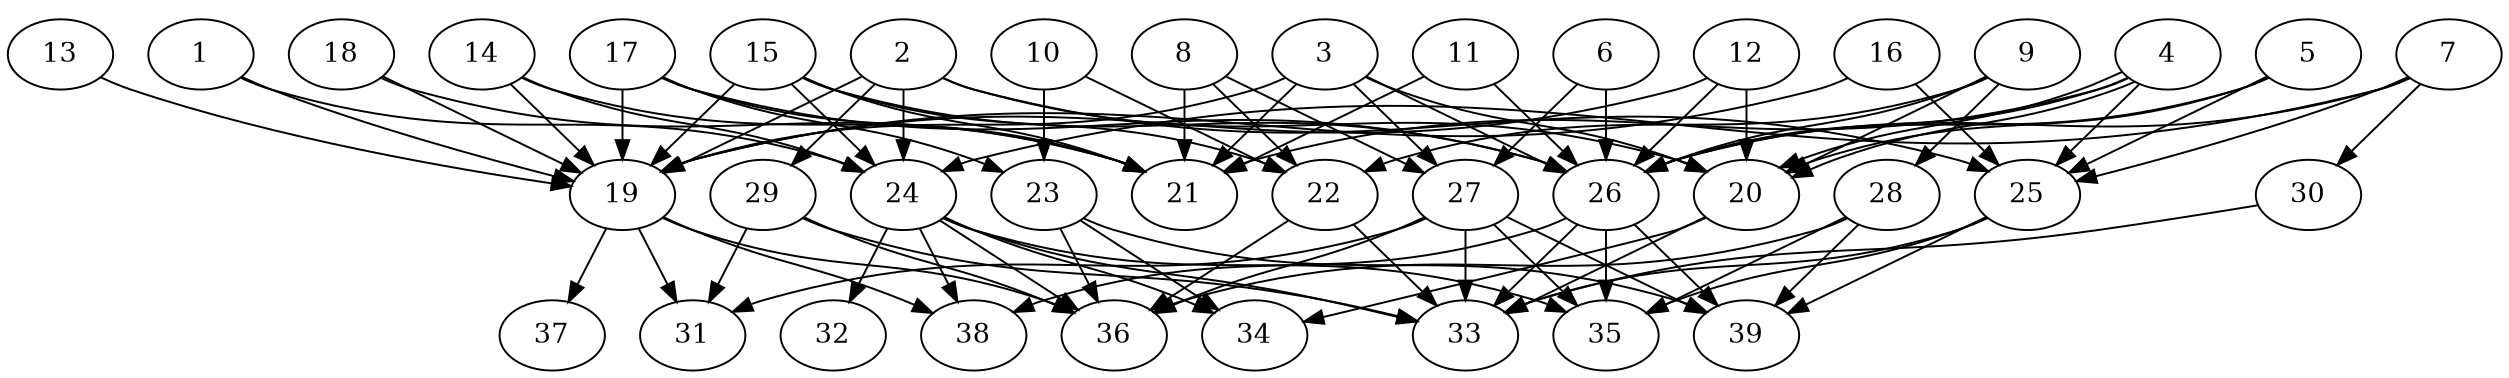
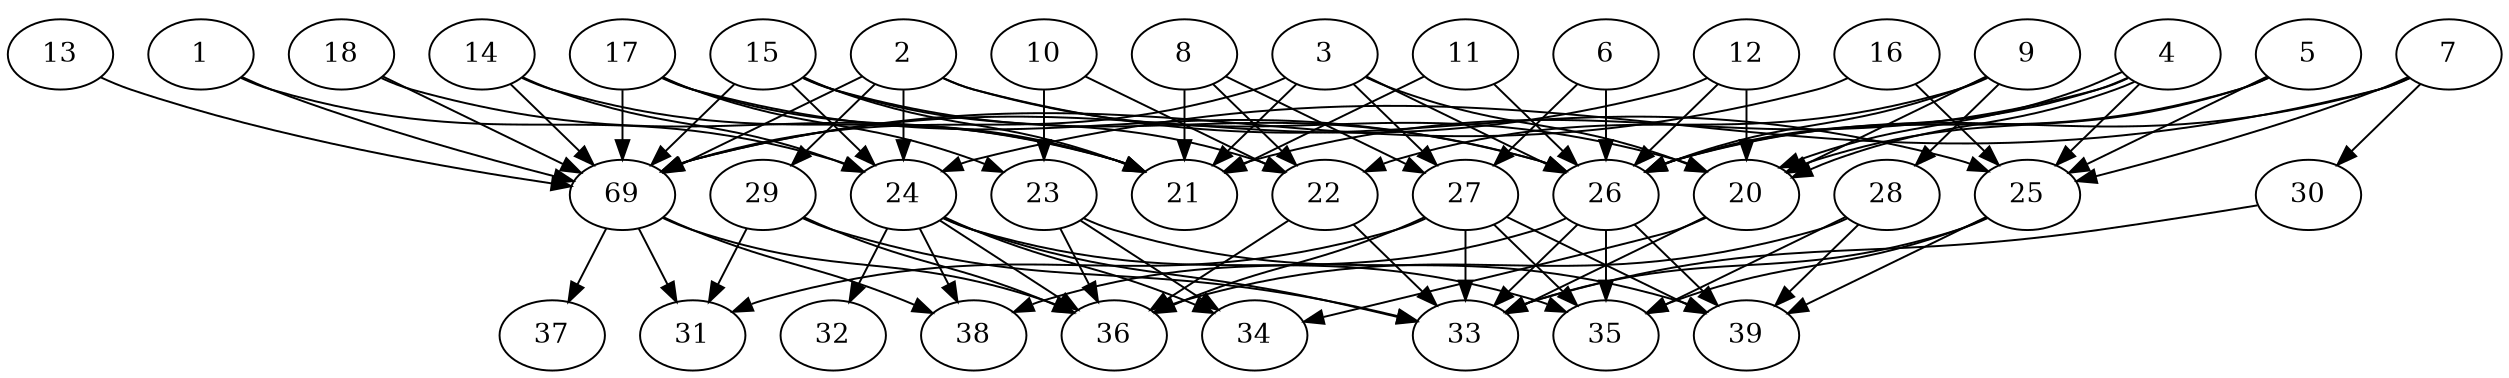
node "19": label "19" -> "69"
